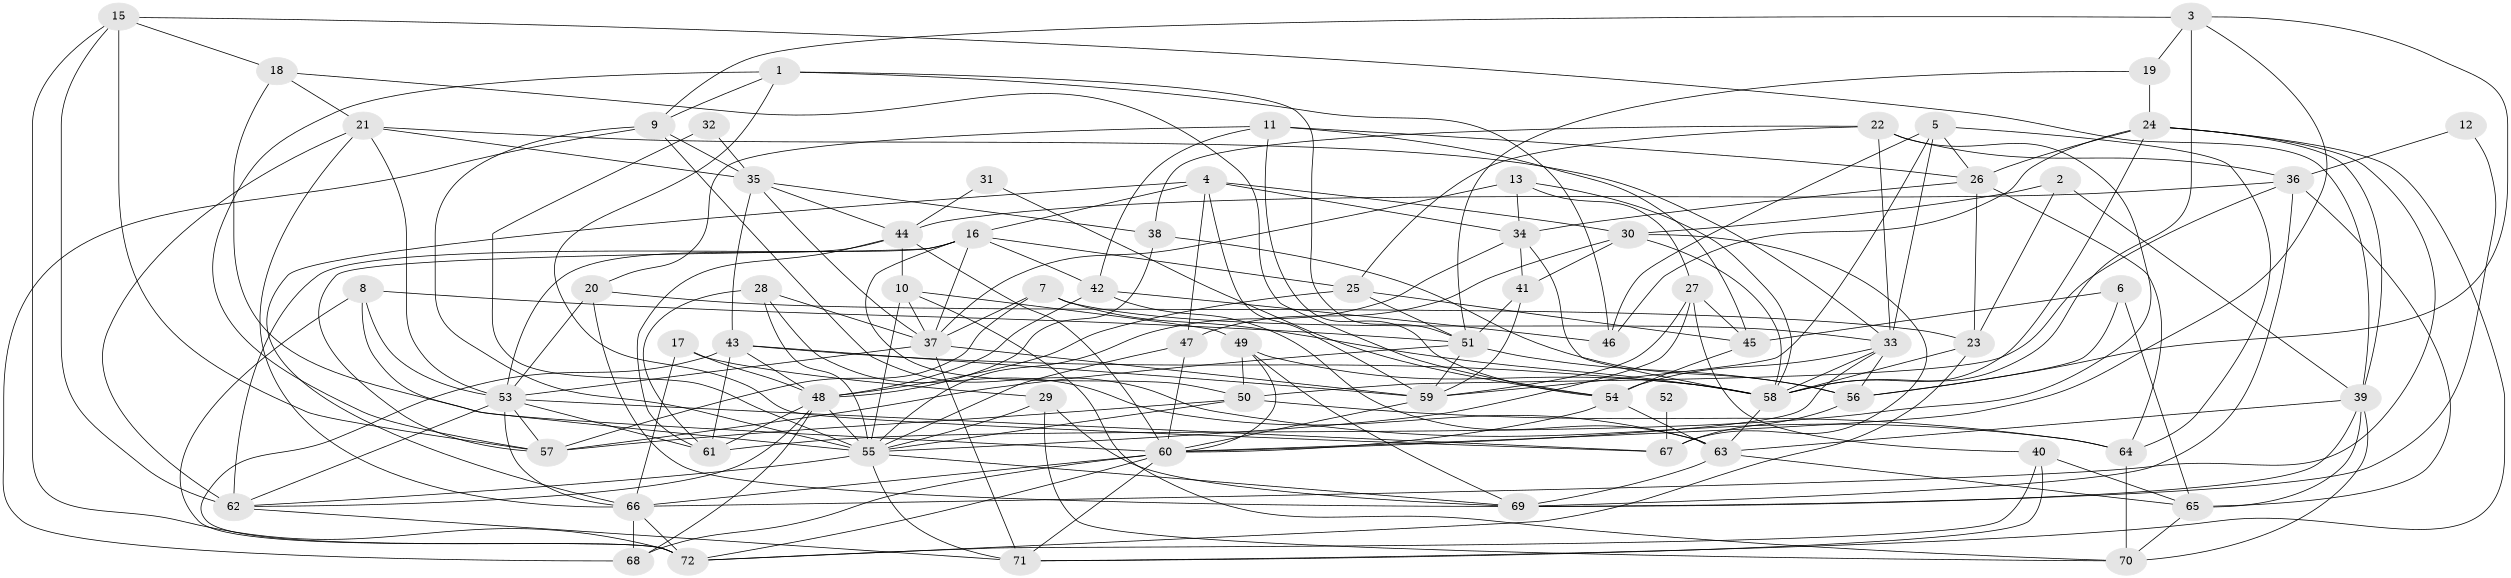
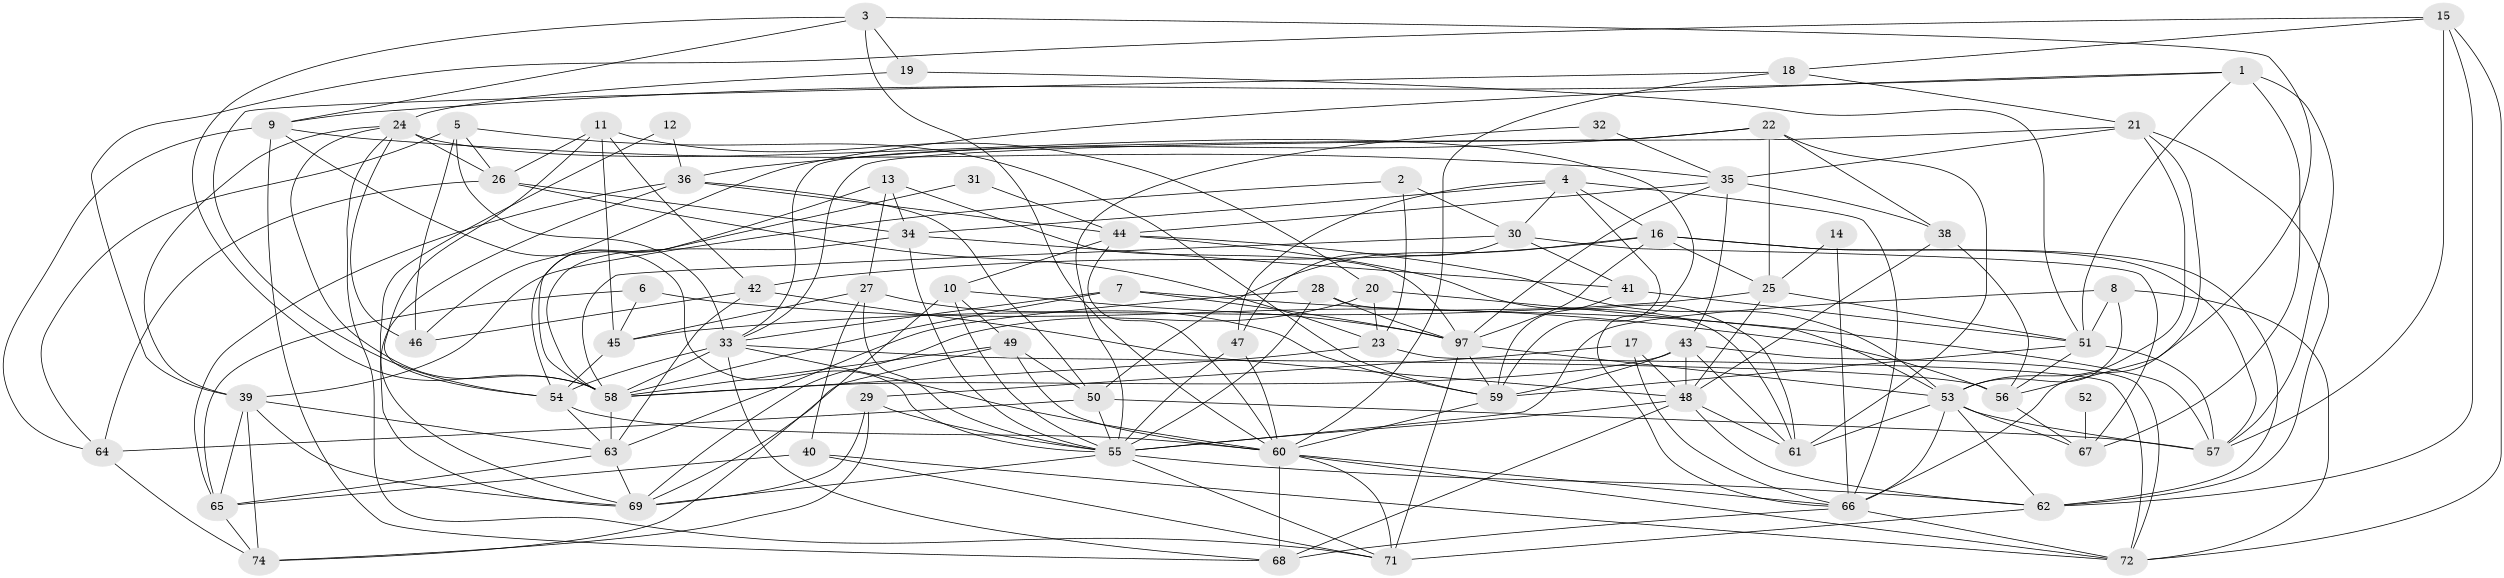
node "14": added
node "37": label "37" -> "97"
edge "33" -- "68": added
node "70": label "70" -> "74"
